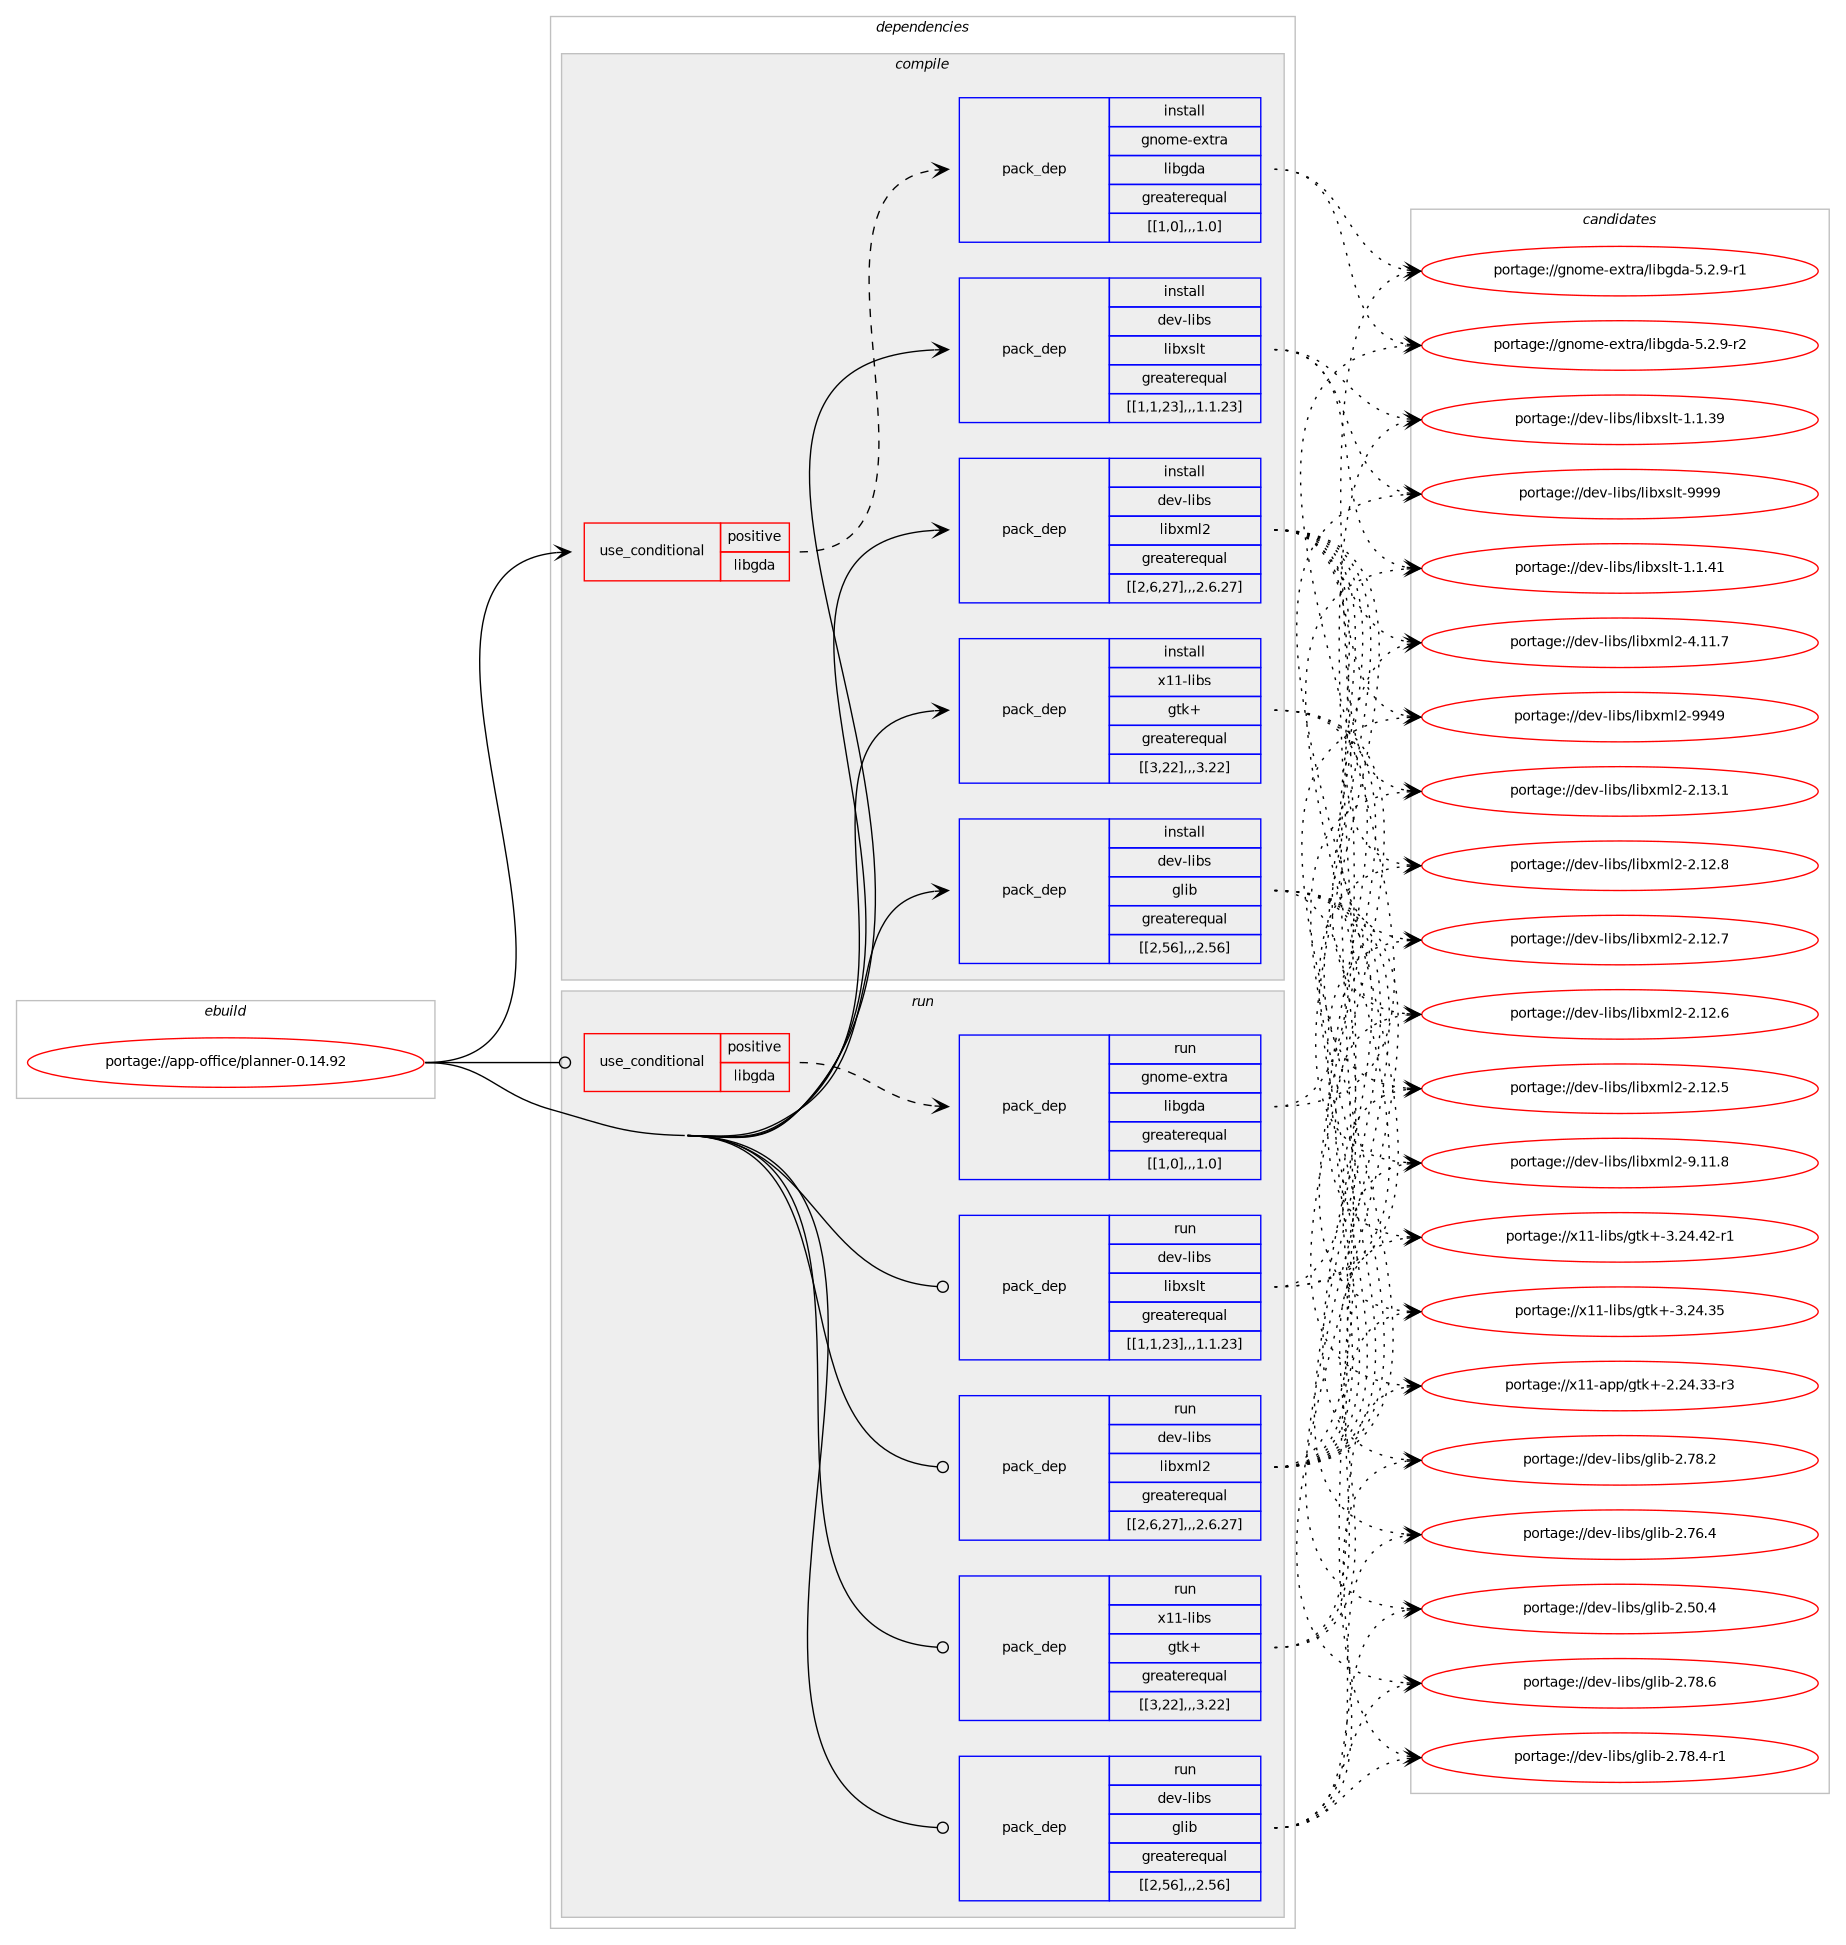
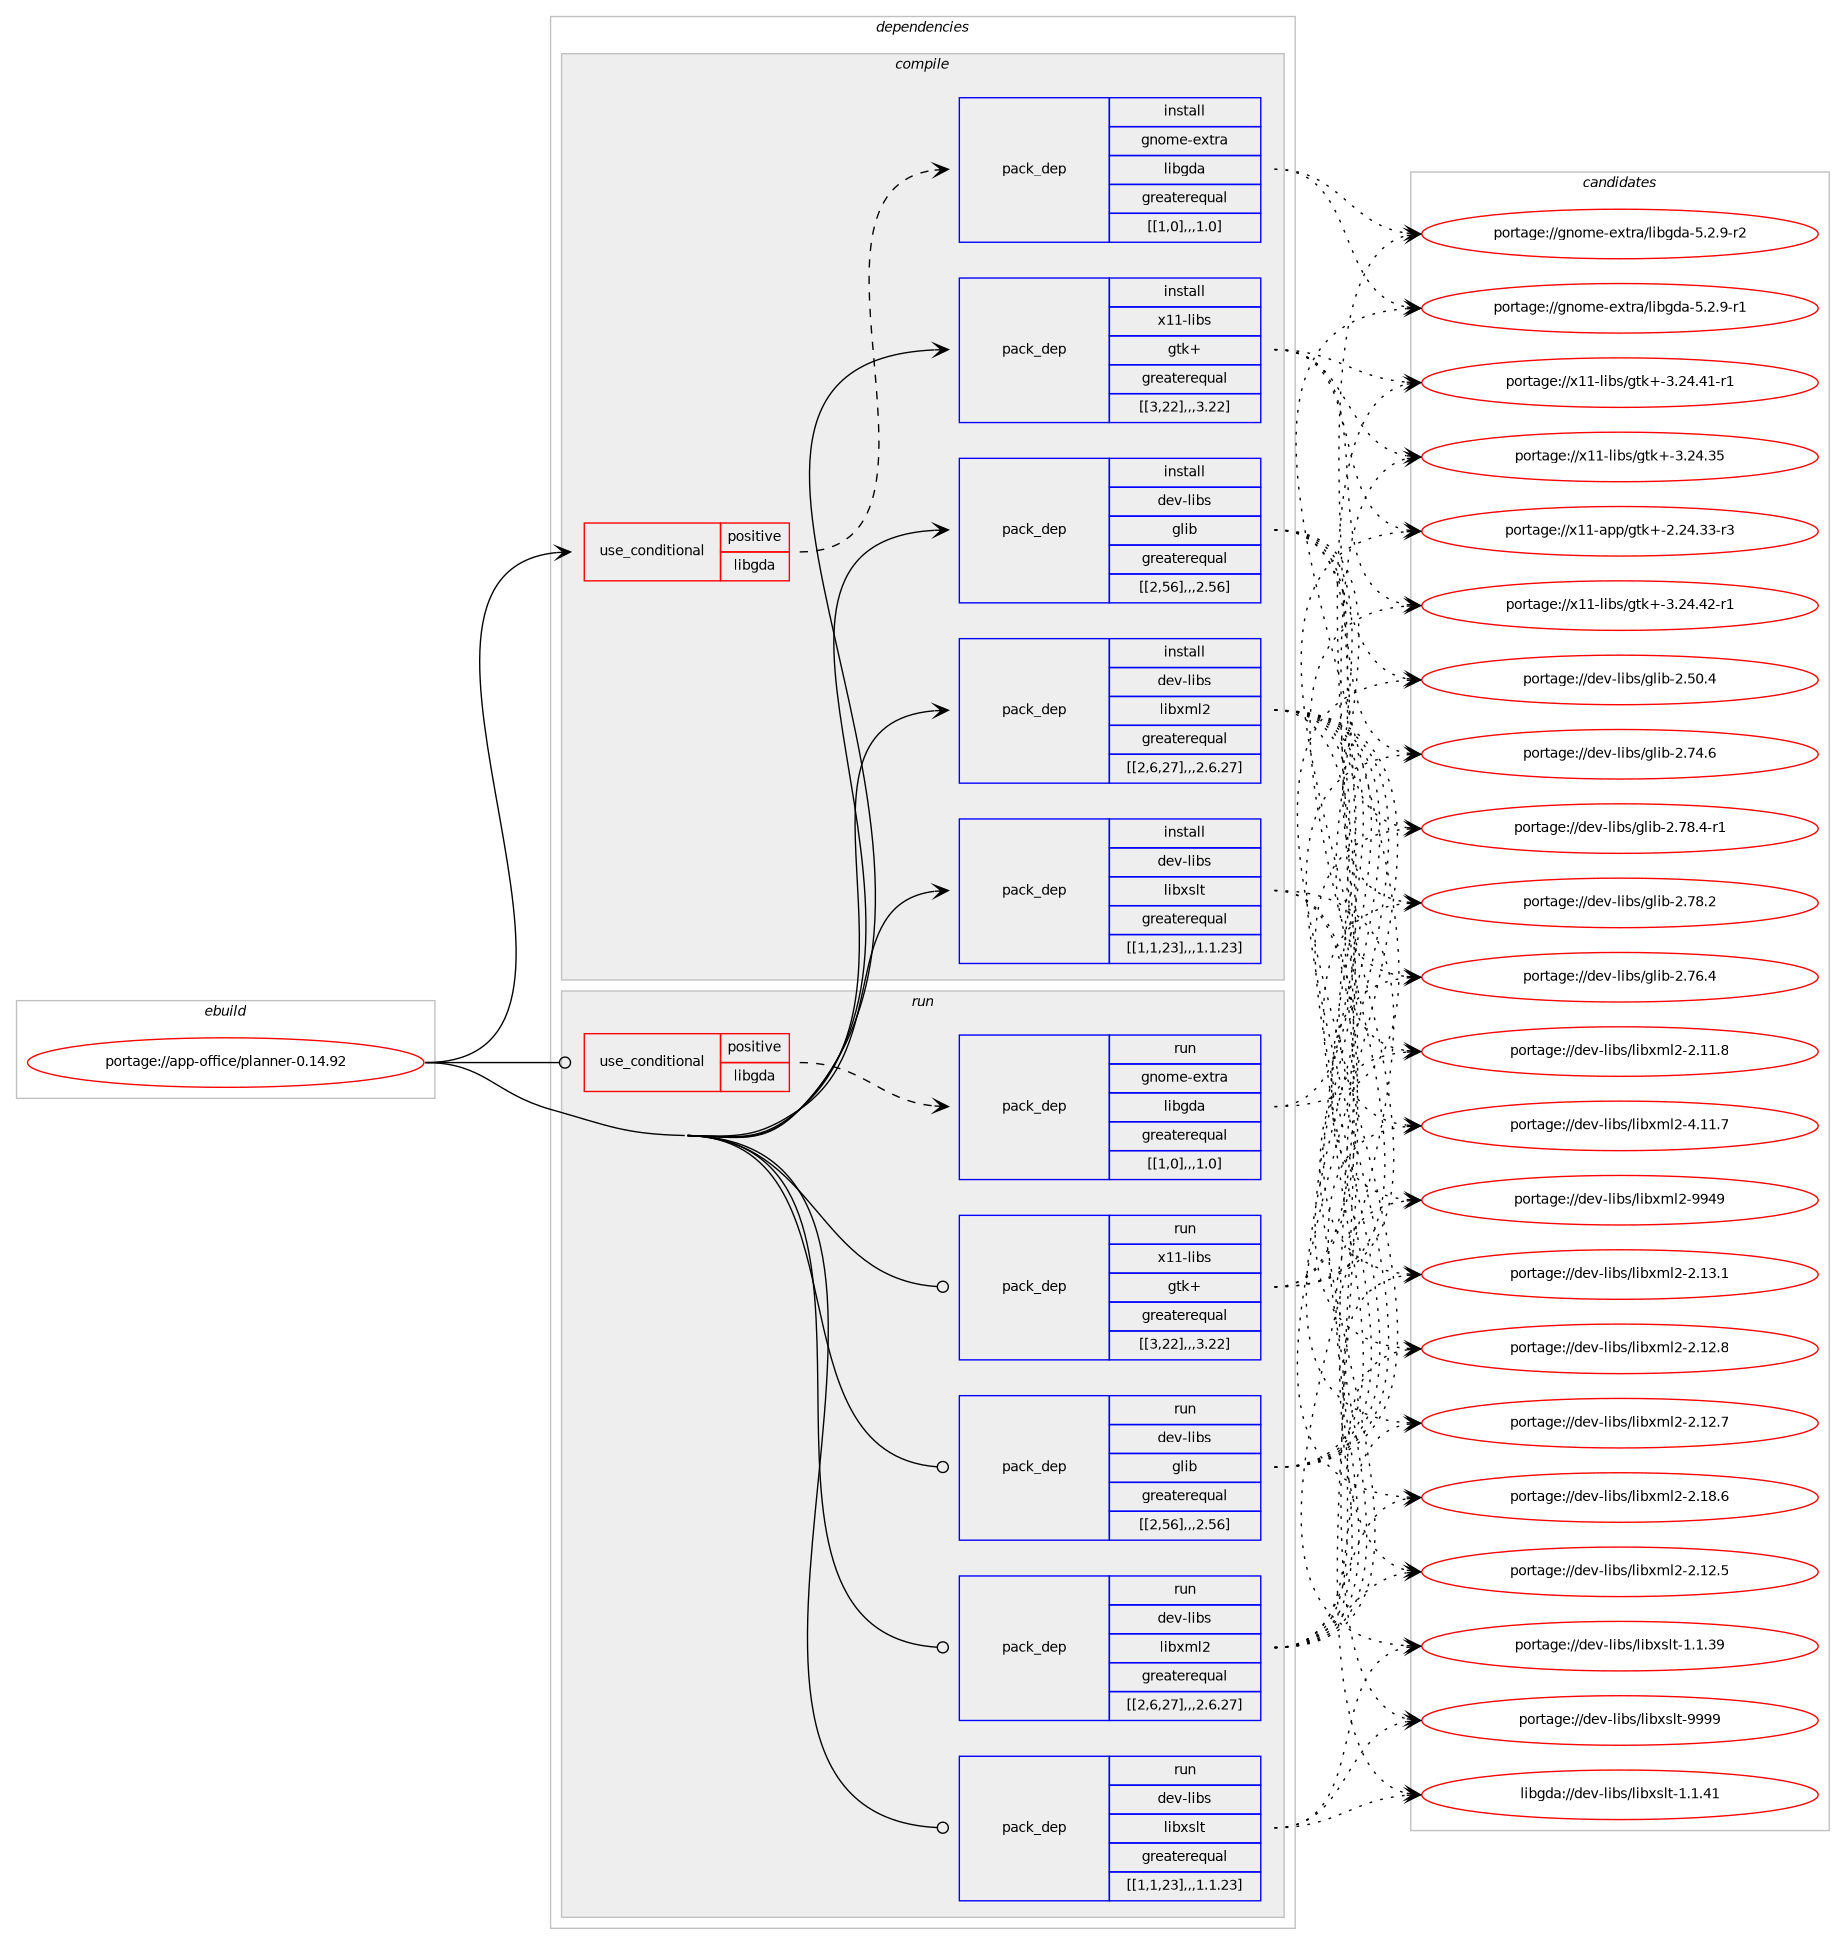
node "portage://x11-libs/gtk+-3.24.41-r1": added
node "portage://dev-libs/libxslt-1.1.41": label "portage://dev-libs/libxslt-1.1.41" -> "libgda://dev-libs/libxslt-1.1.41"
node "portage://dev-libs/libxml2-2.12.6": label "portage://dev-libs/libxml2-2.12.6" -> "portage://dev-libs/libxml2-2.18.6"
node "portage://dev-libs/libxml2-9.11.8": label "portage://dev-libs/libxml2-9.11.8" -> "portage://dev-libs/libxml2-2.11.8"
node "portage://dev-libs/glib-2.78.6": label "portage://dev-libs/glib-2.78.6" -> "portage://dev-libs/glib-2.74.6"
